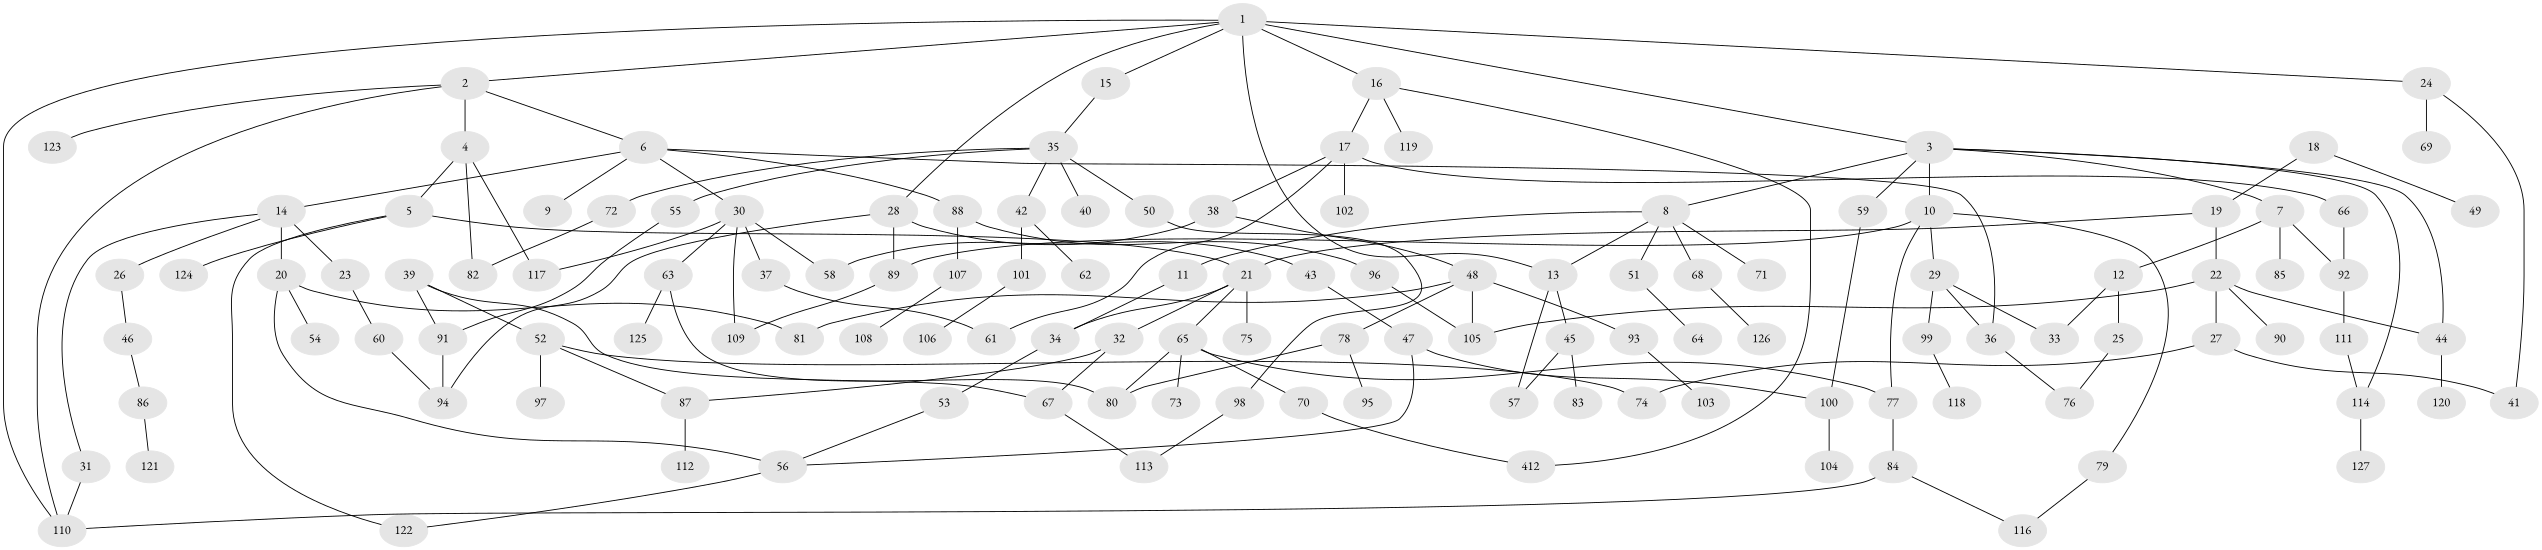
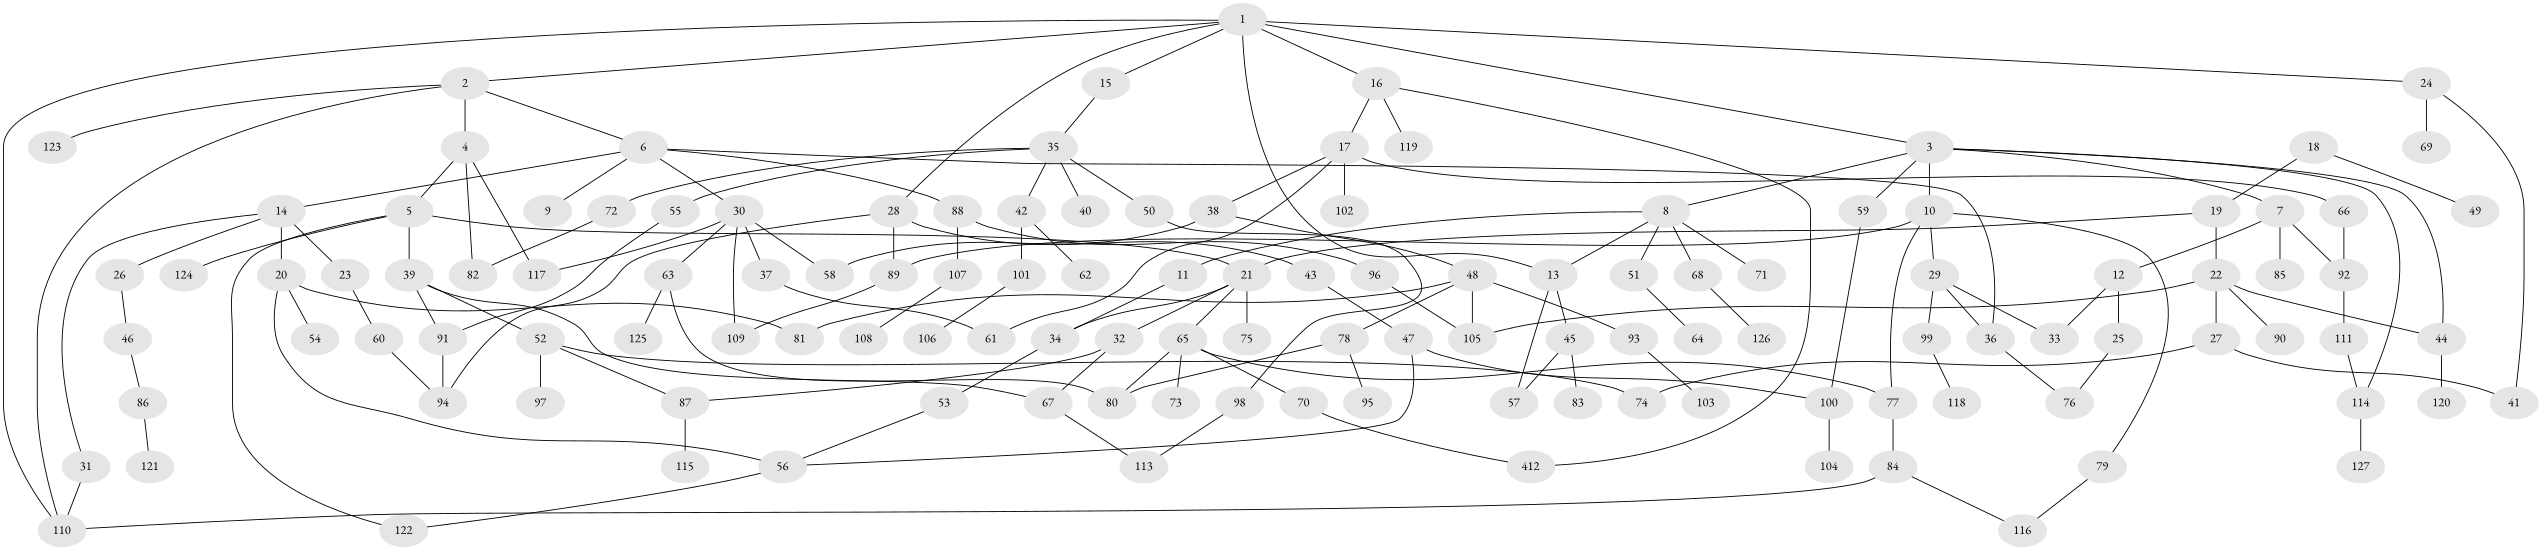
edge "5" -- "39": added
node "112": label "112" -> "115"
